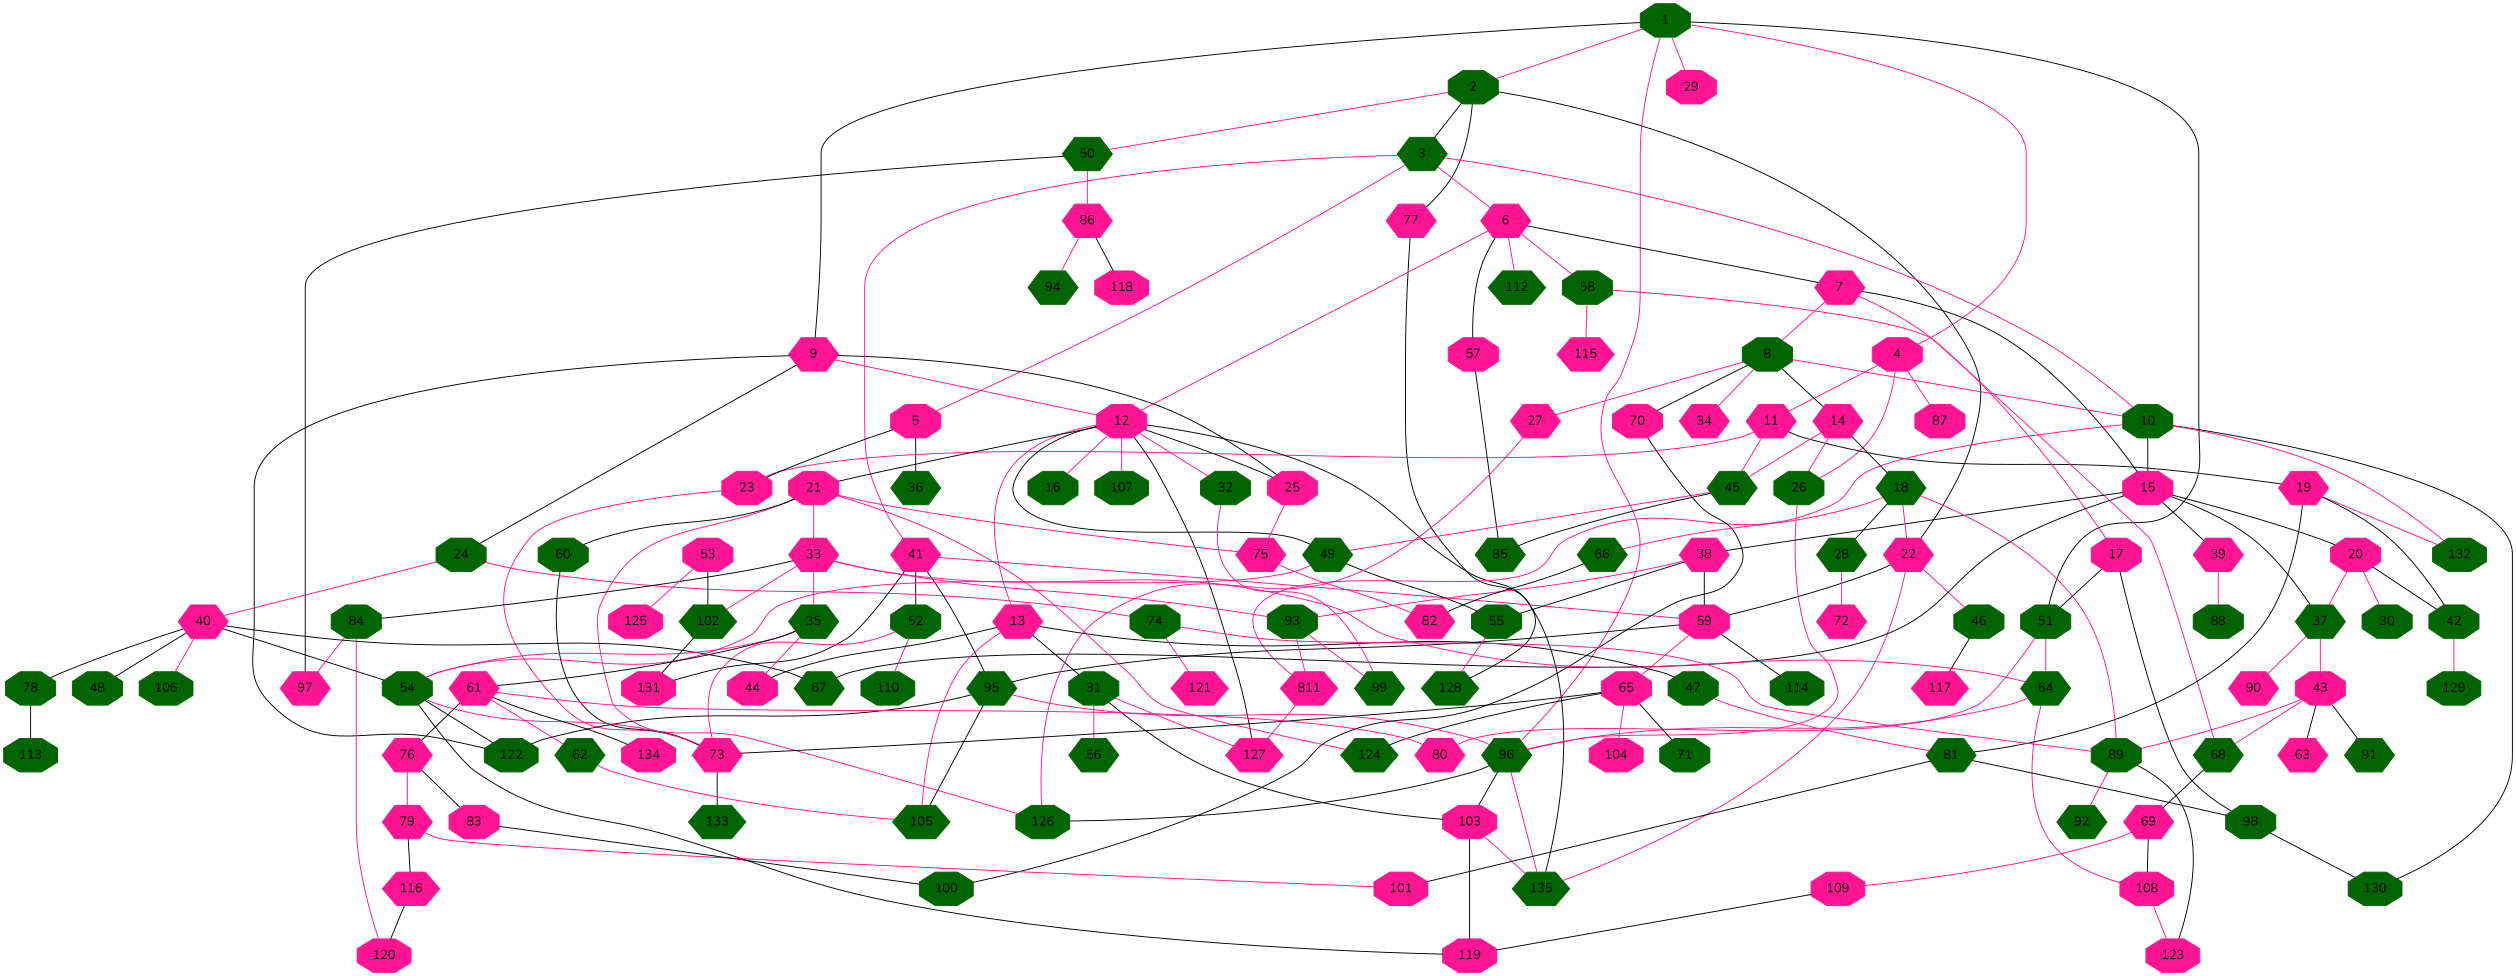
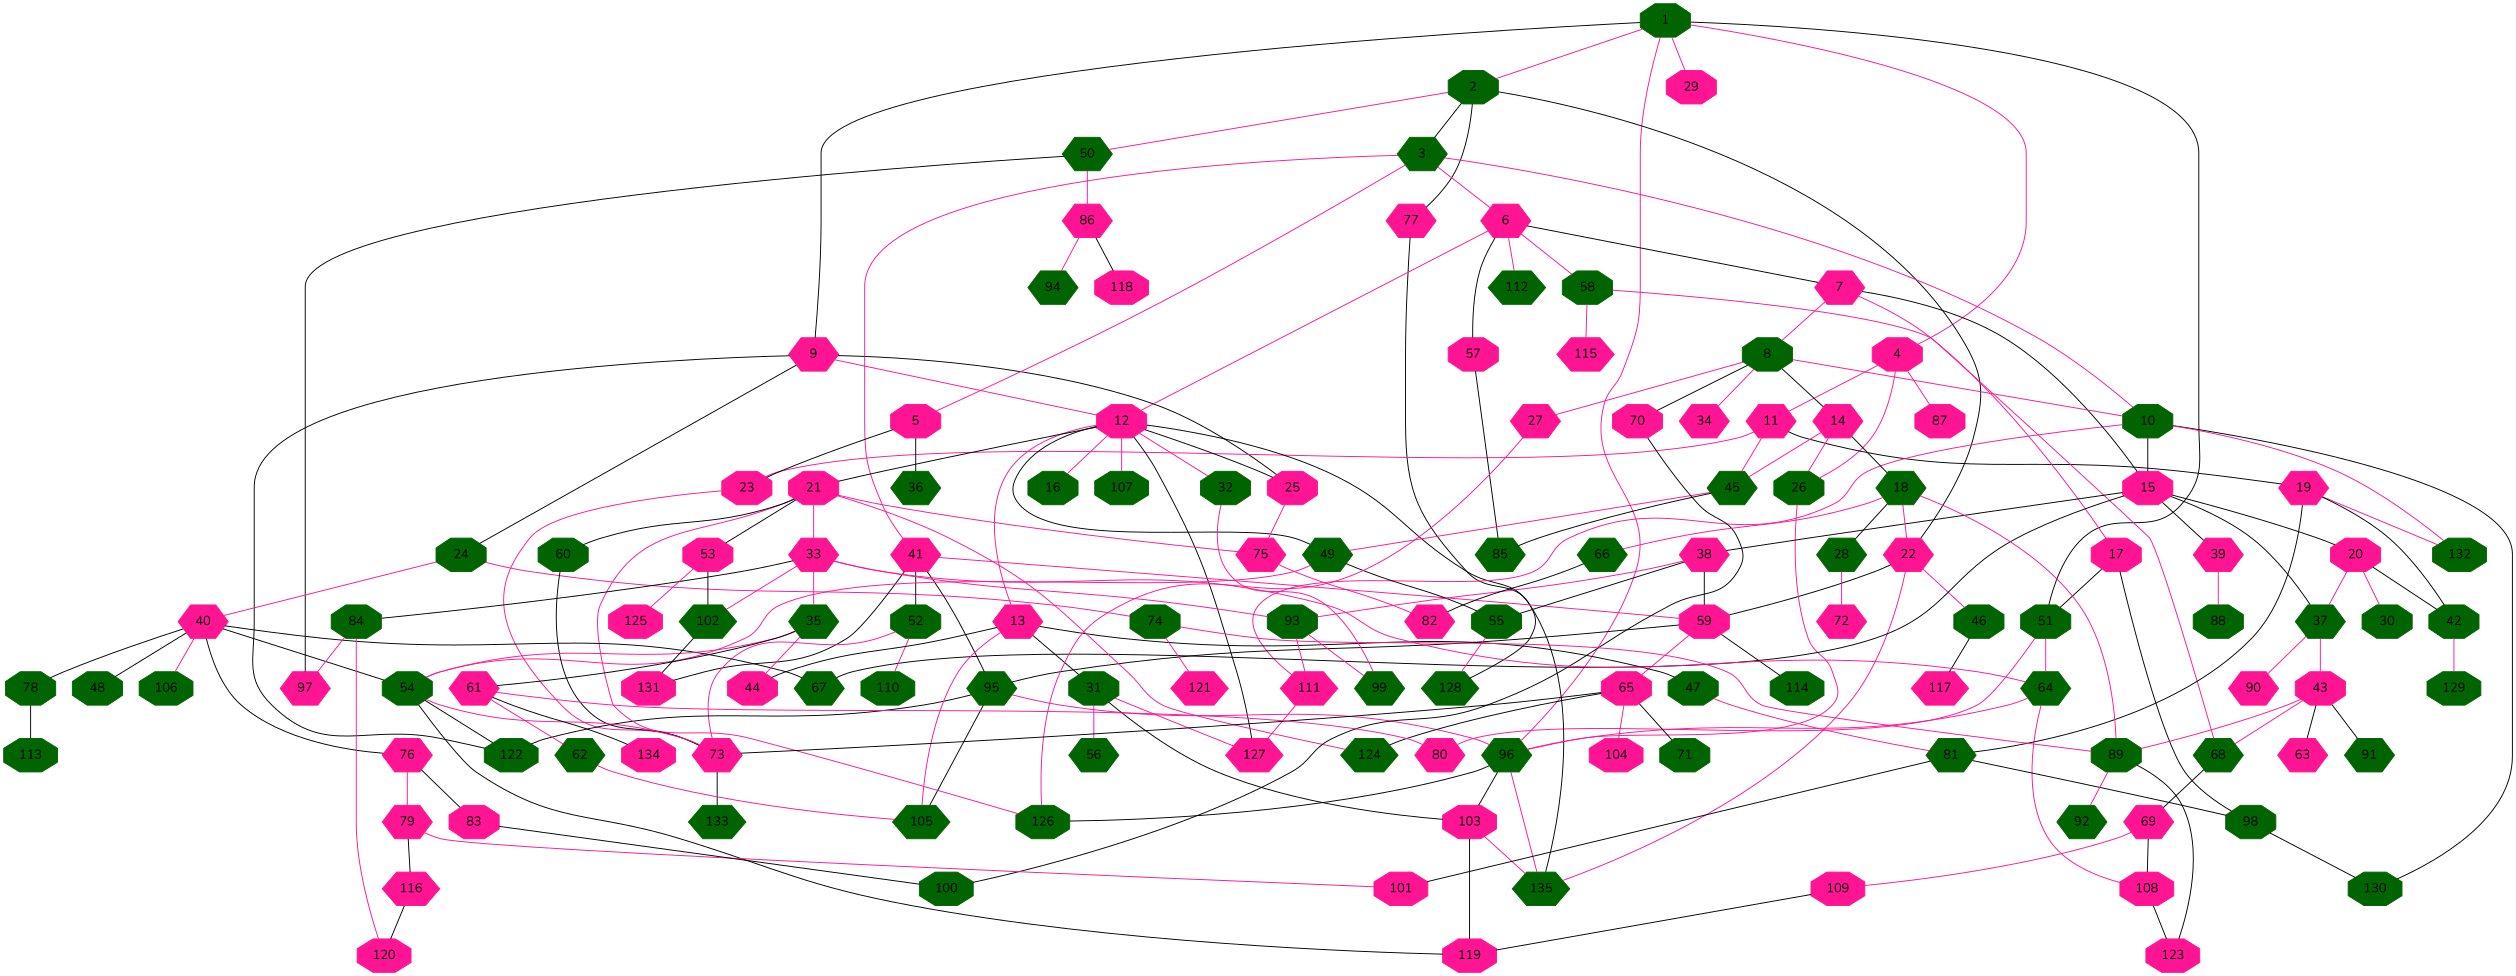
edge "21" -- "53": added
node "811": label "811" -> "111"
edge "61" -- "76": now "40" -- "76"
edge "108" -- "123": color deeppink -> black
